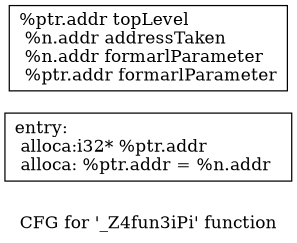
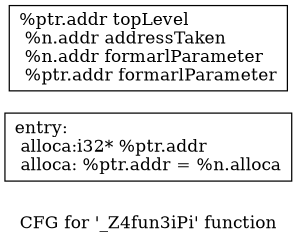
node "entry:": text "alloca: %ptr.addr = %n.addr" -> "alloca: %ptr.addr = %n.alloca"
